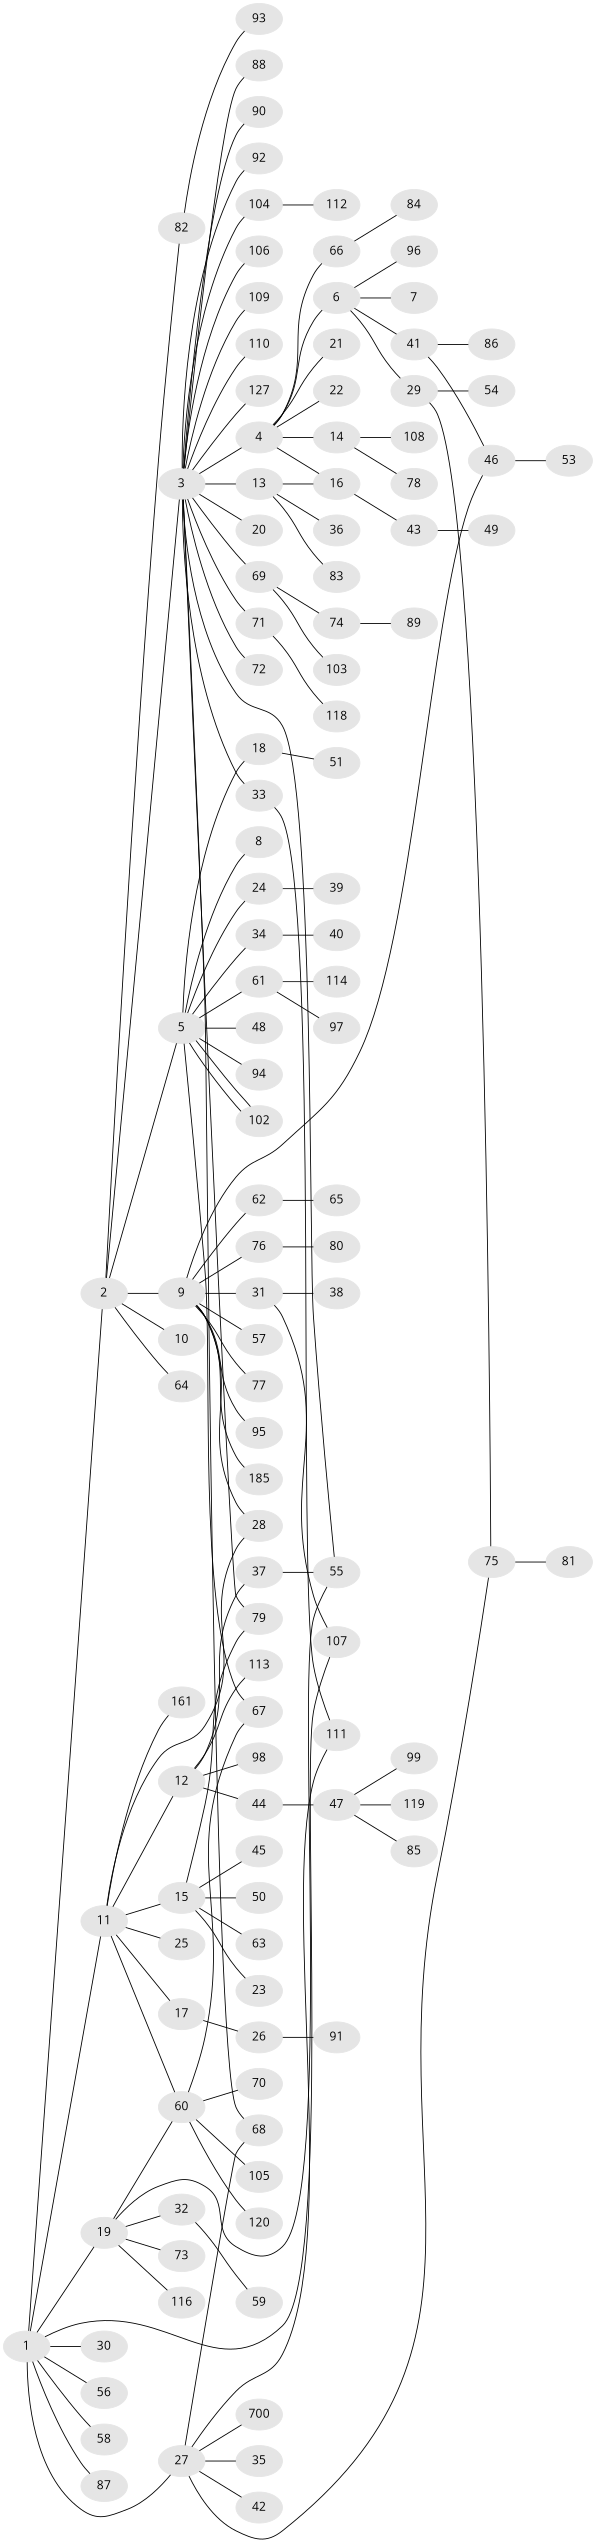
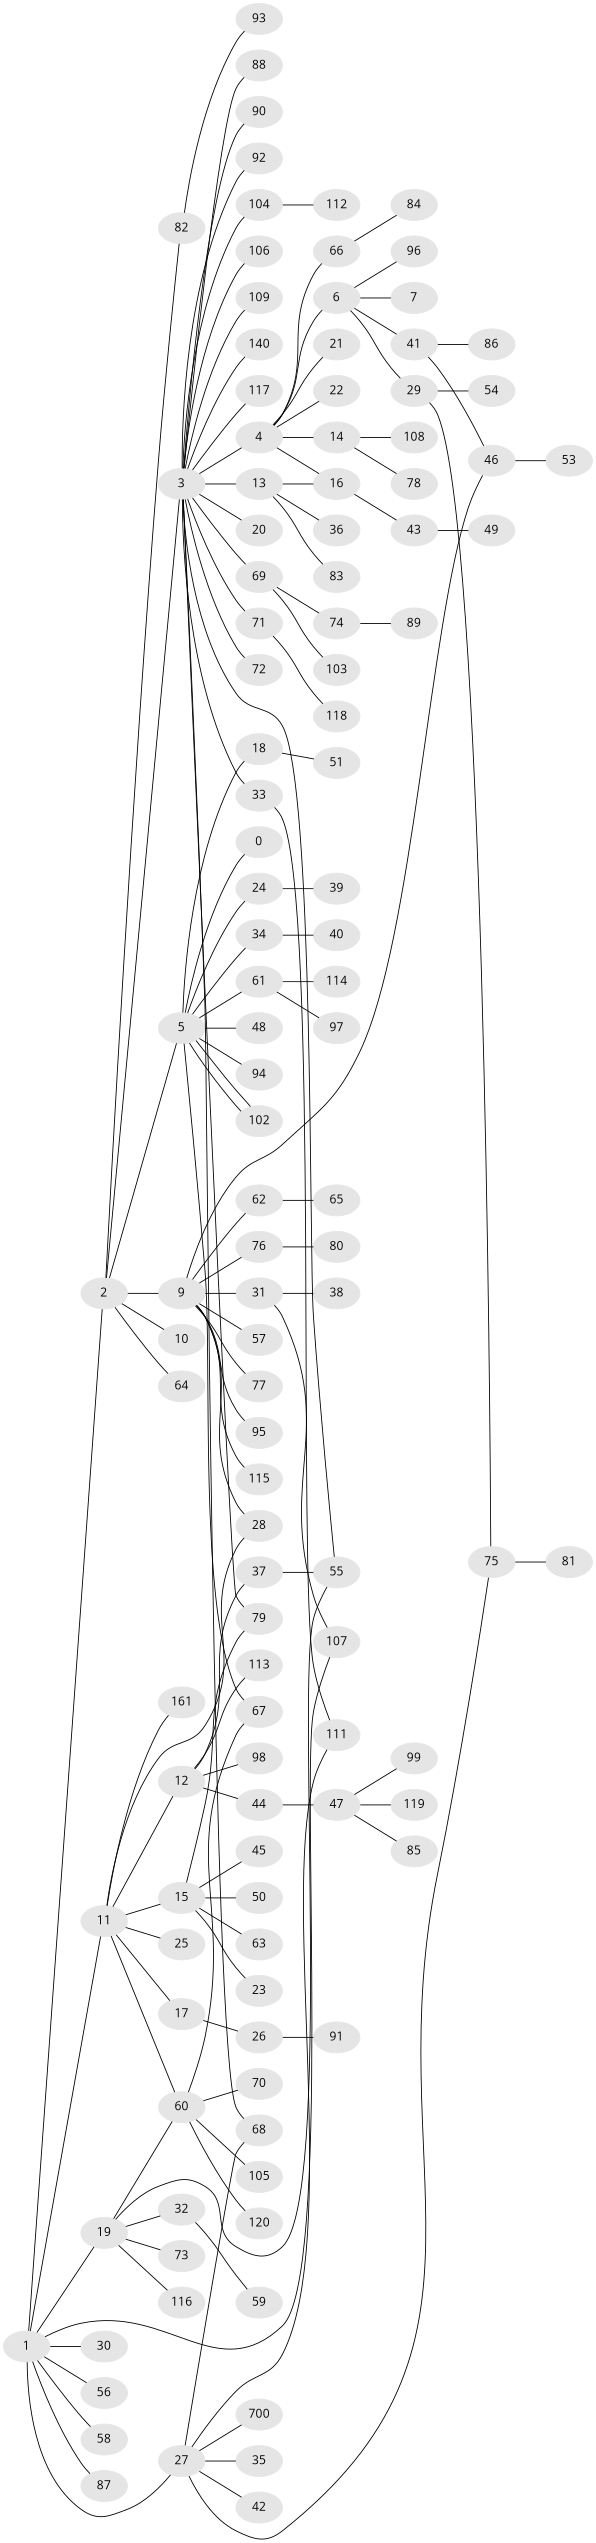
node "110": label "110" -> "140"
node "127": label "127" -> "117"
node "8": label "8" -> "0"
node "185": label "185" -> "115"
